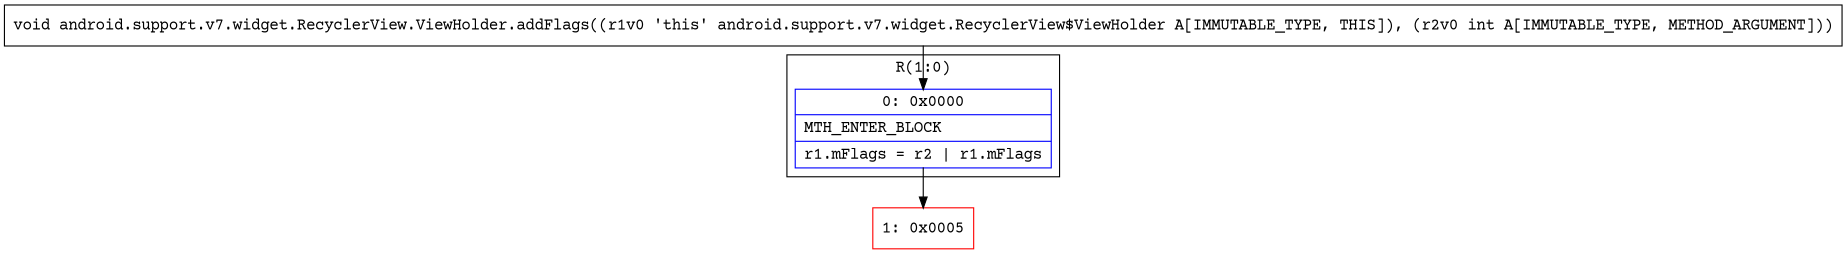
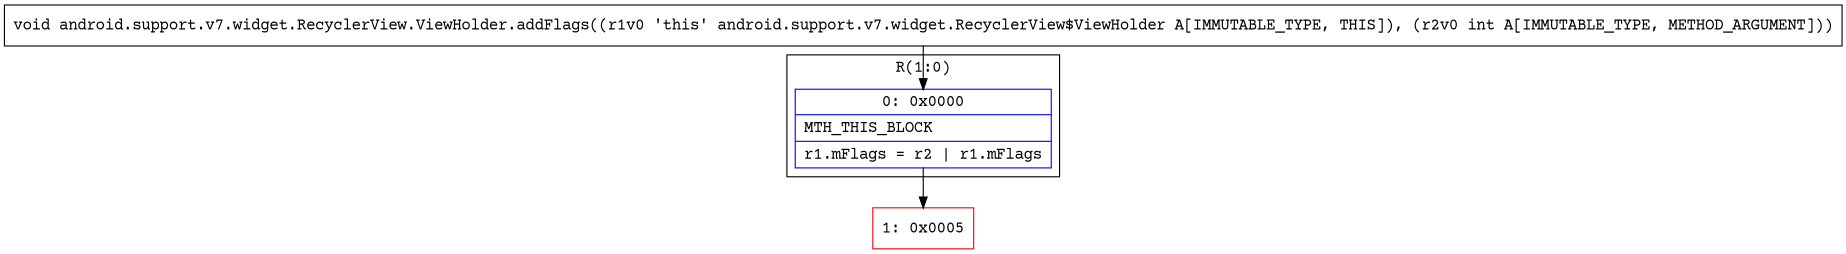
node "0: 0x0000": text "MTH_ENTER_BLOCK" -> "MTH_THIS_BLOCK"
